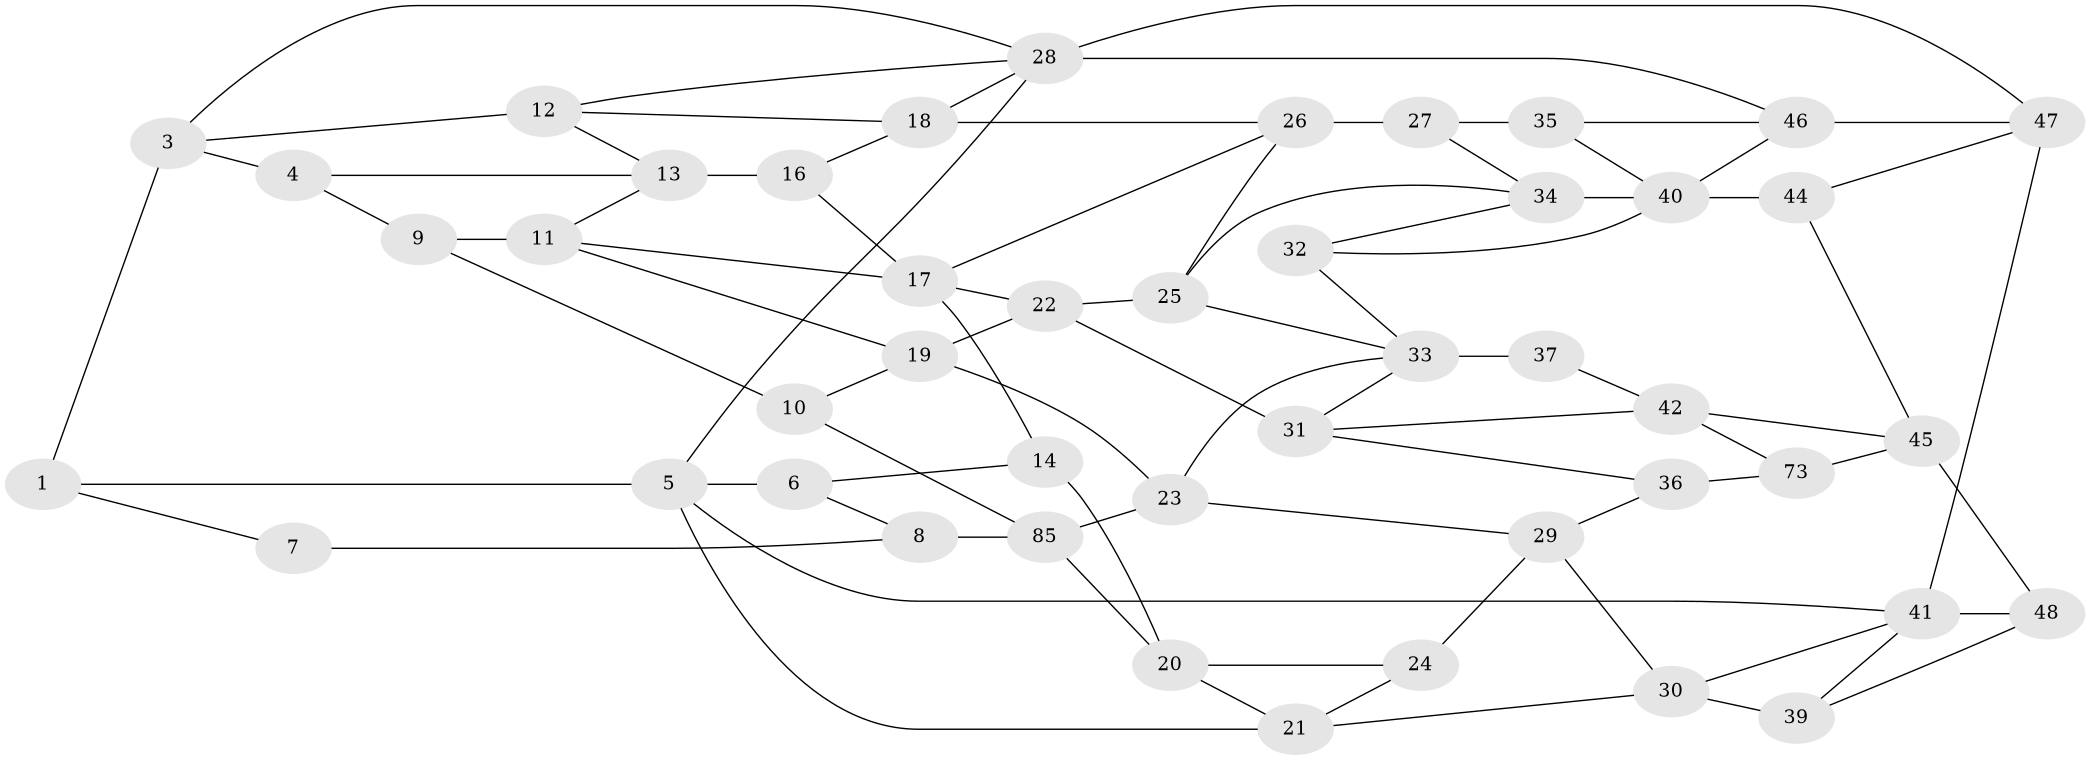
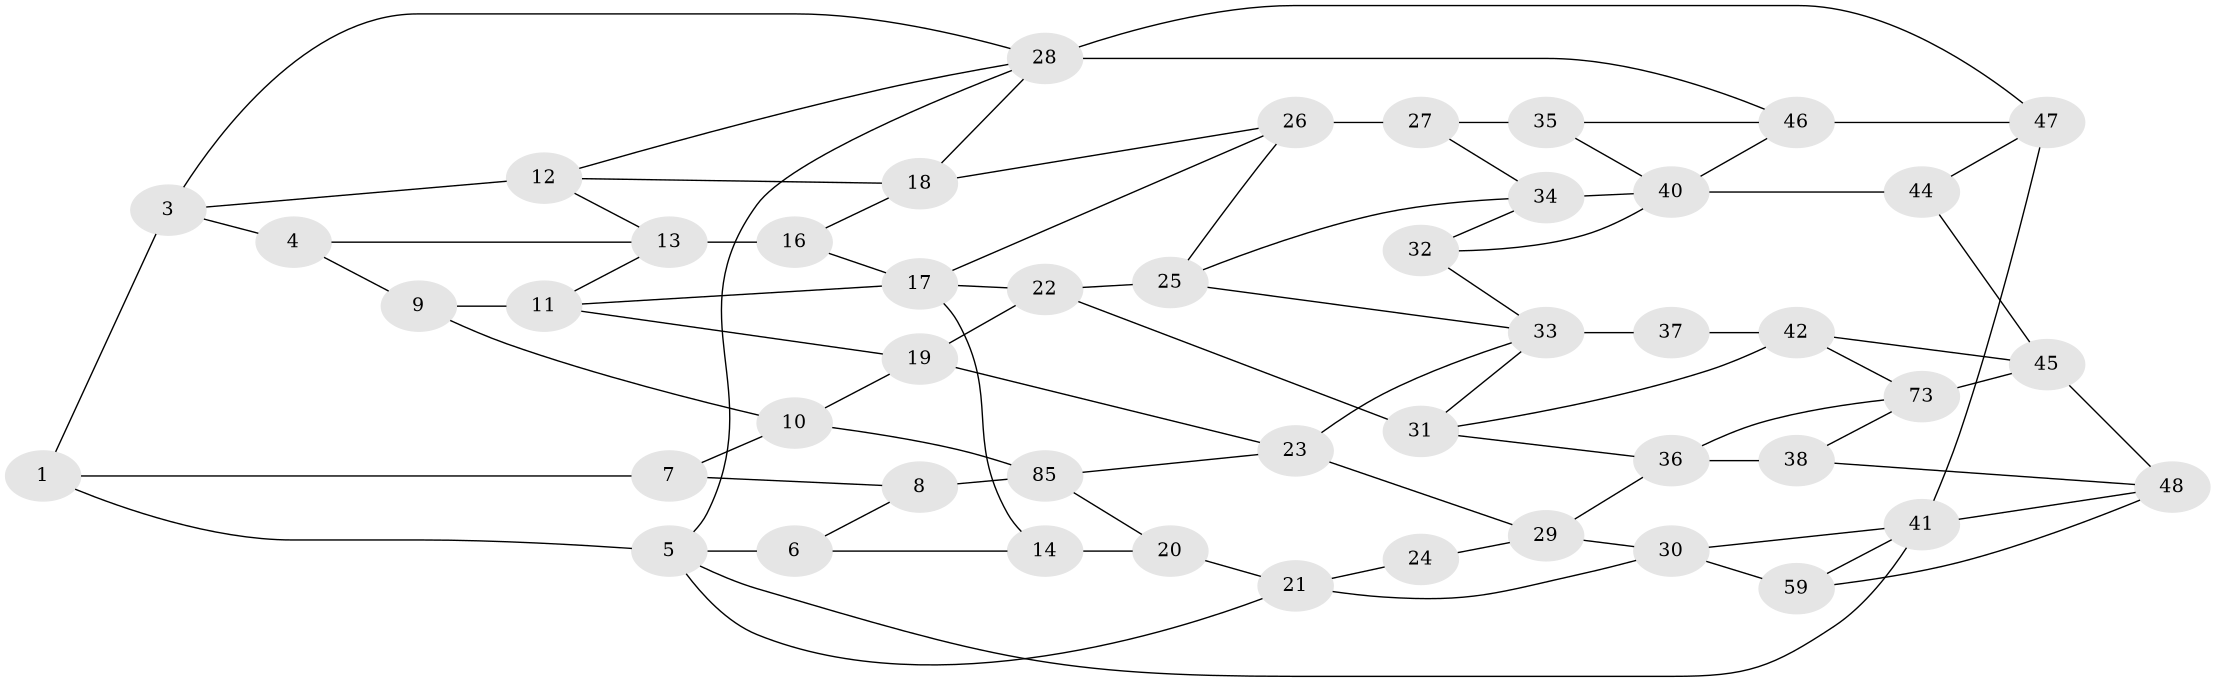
edge "10" -- "7": added
node "38": added
edge "20" -- "24": removed
node "39": label "39" -> "59"
